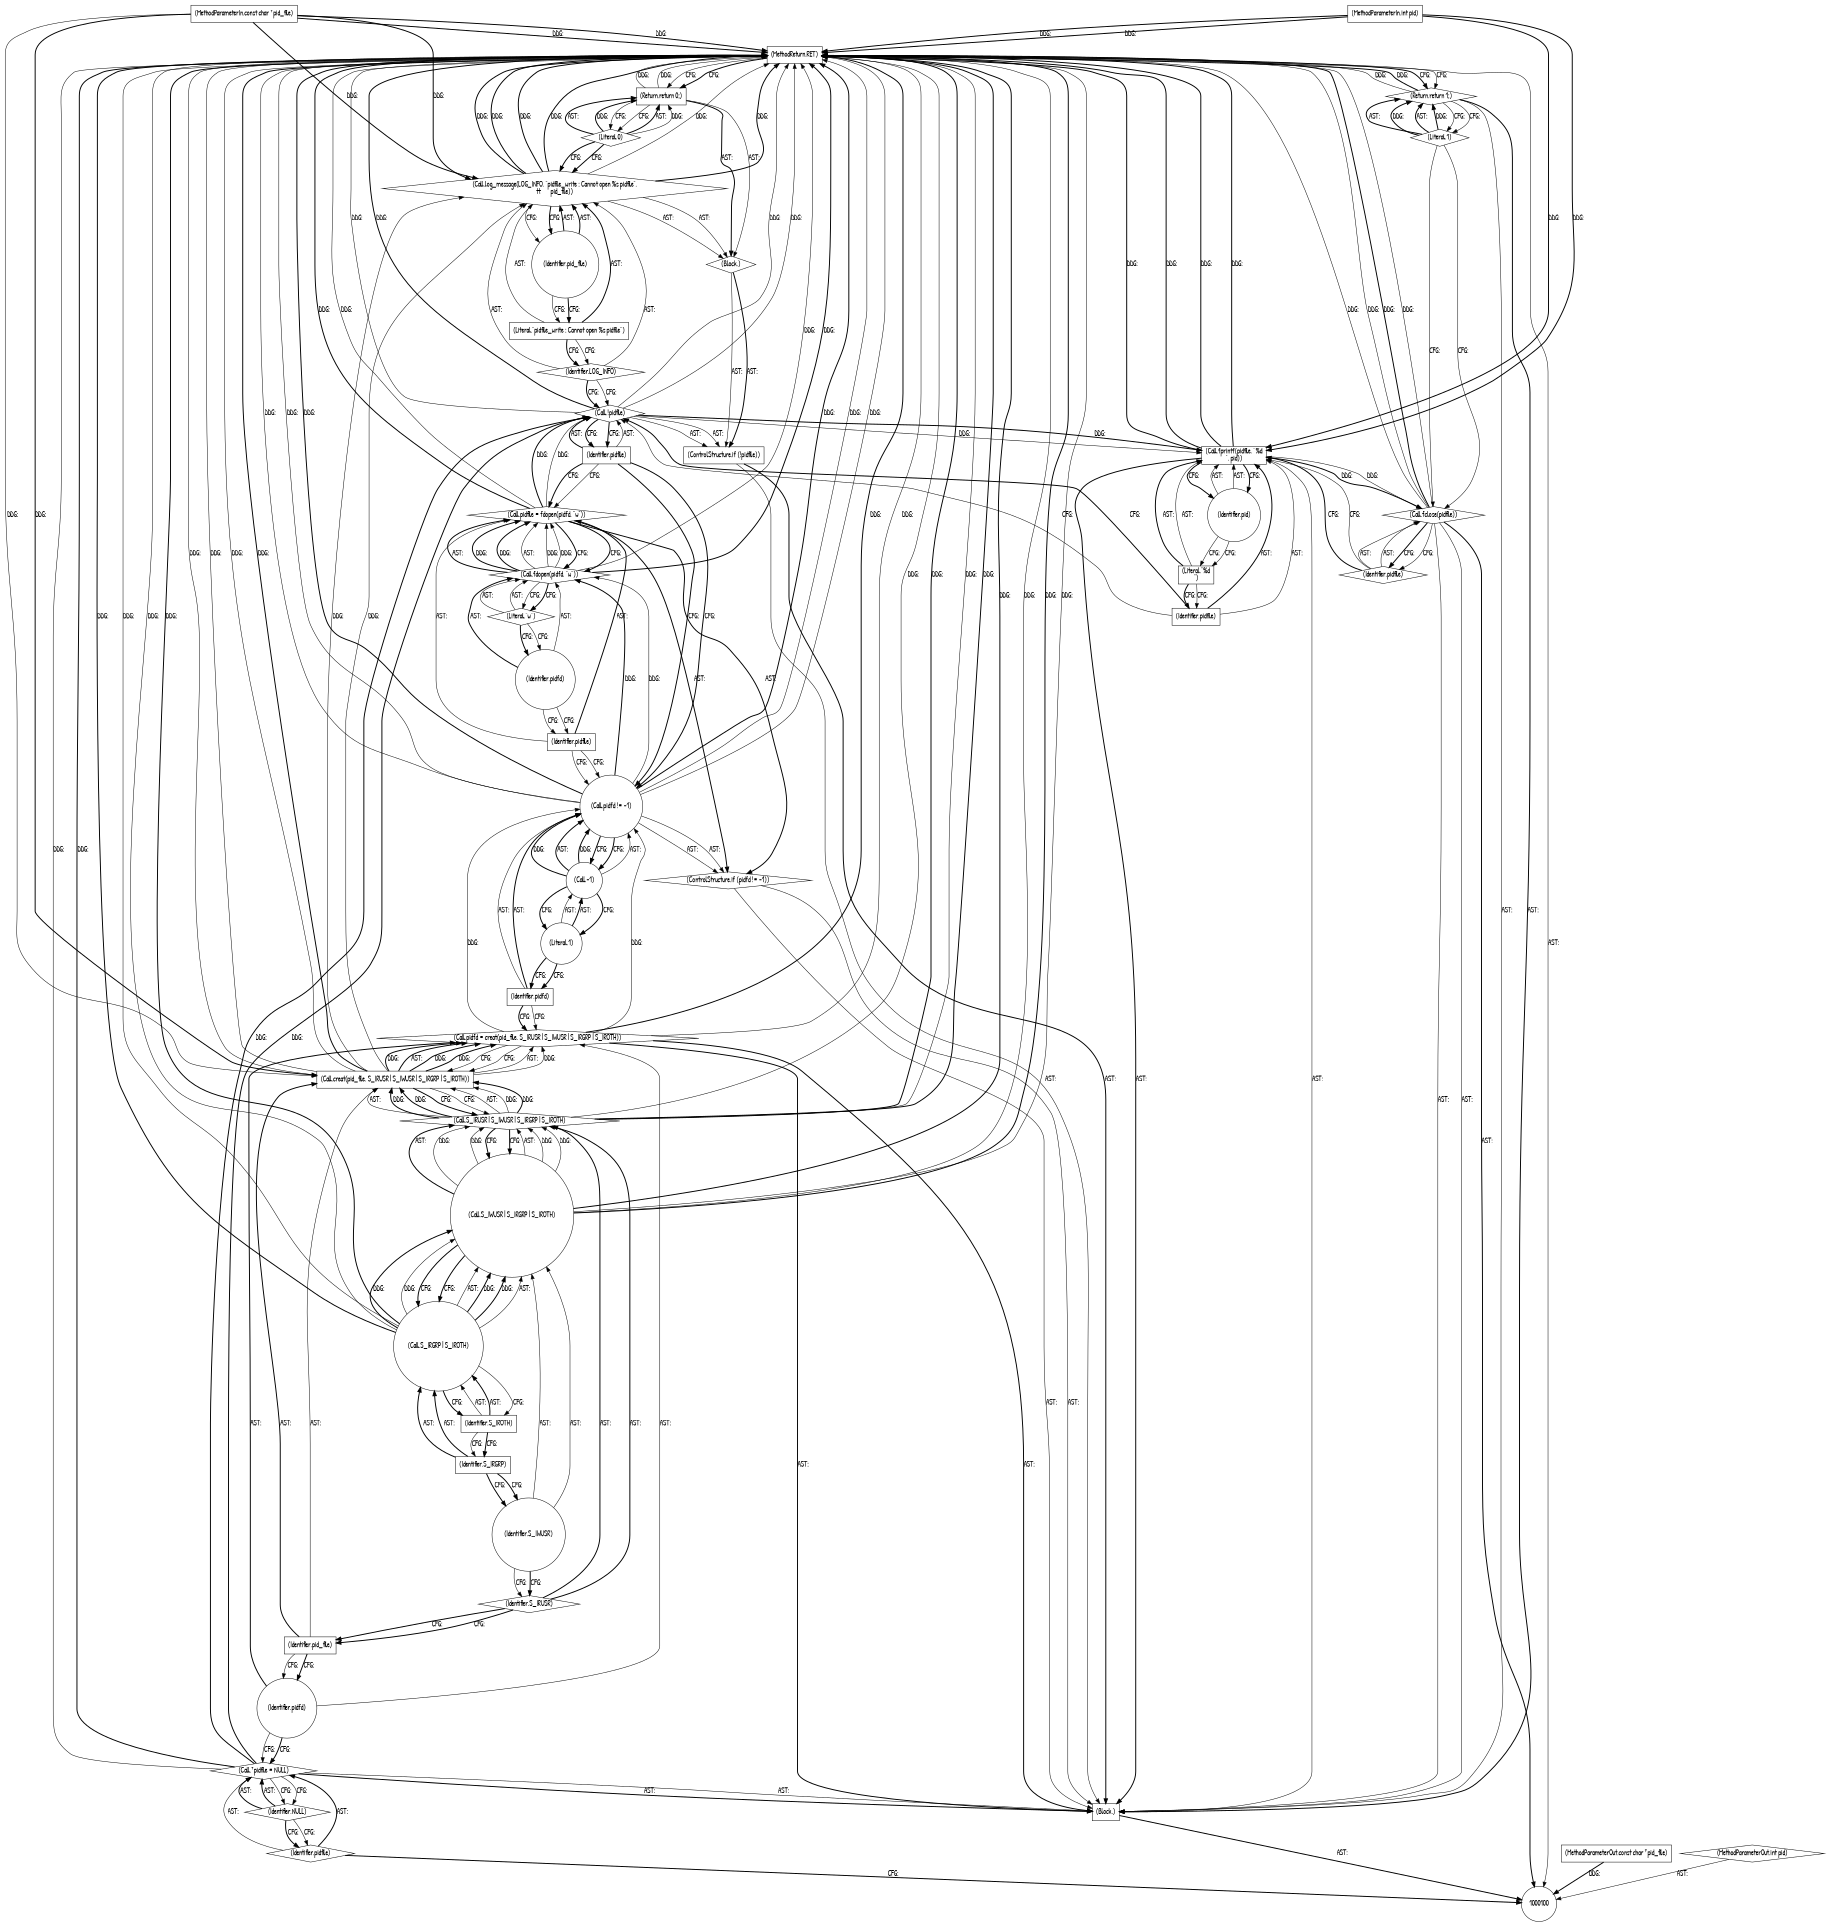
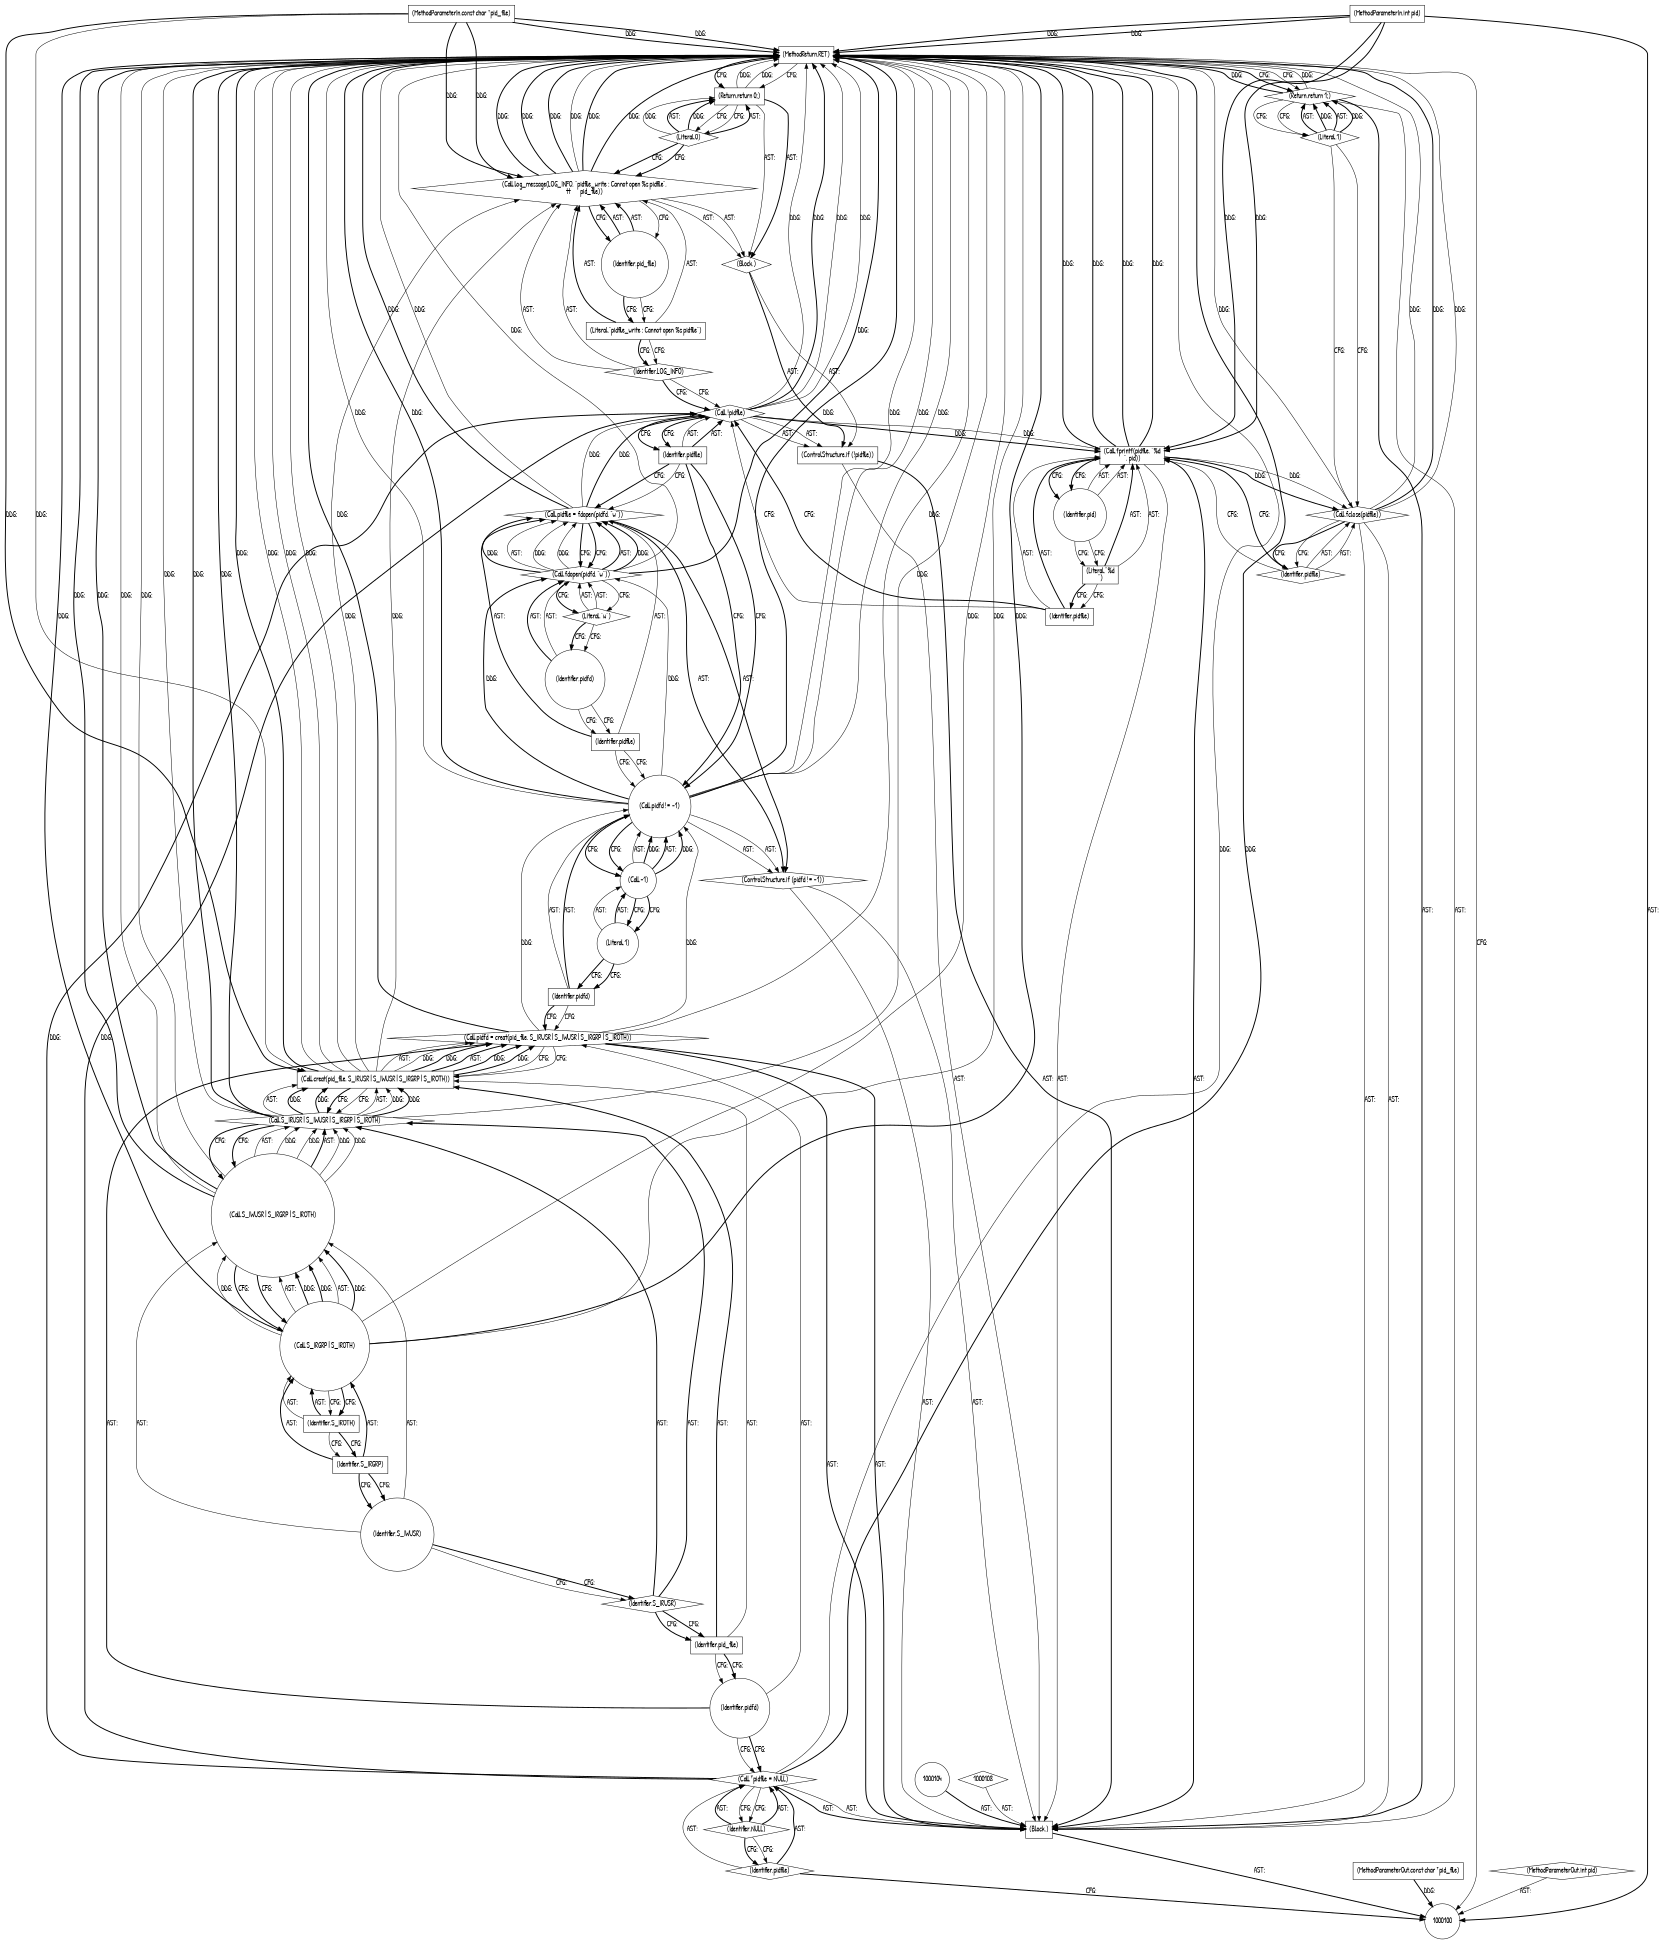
edge "(MethodReturn,RET)" -> "1000100": label "AST: " -> "CFG: "
edge "(Call,fclose(pidfile))" -> "1000100": now "(MethodParameterIn,int pid)" -> "1000100"
node "1000104": added
node "1000108": added
